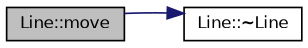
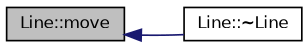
edge "Line::move" -> "Line::~Line": reversed
